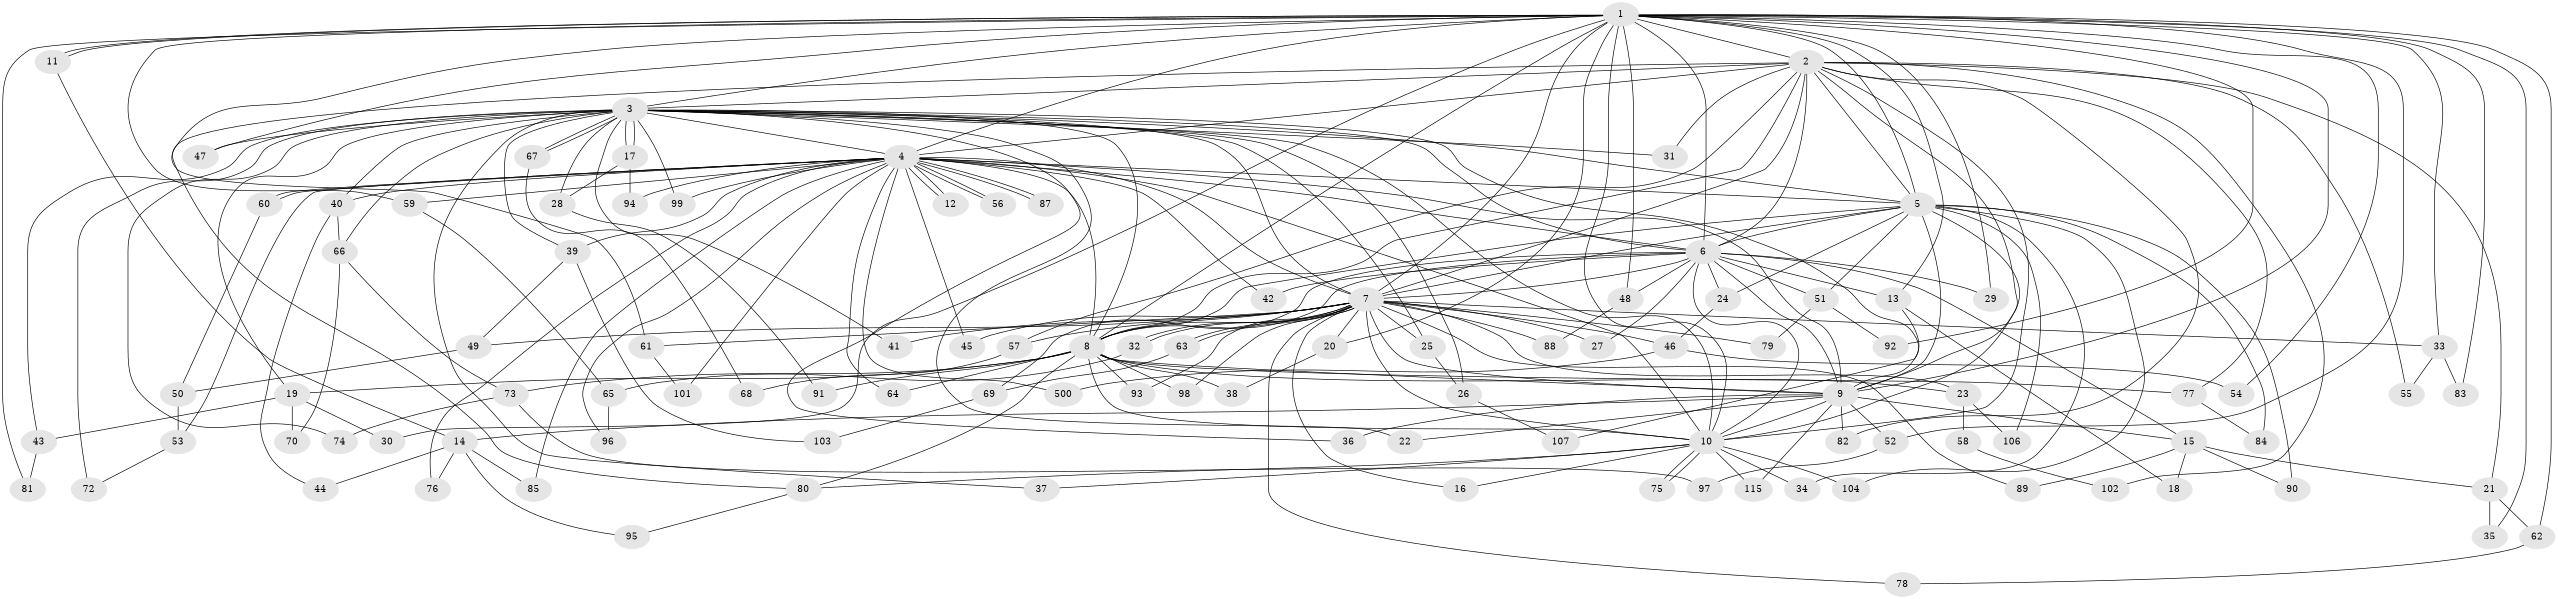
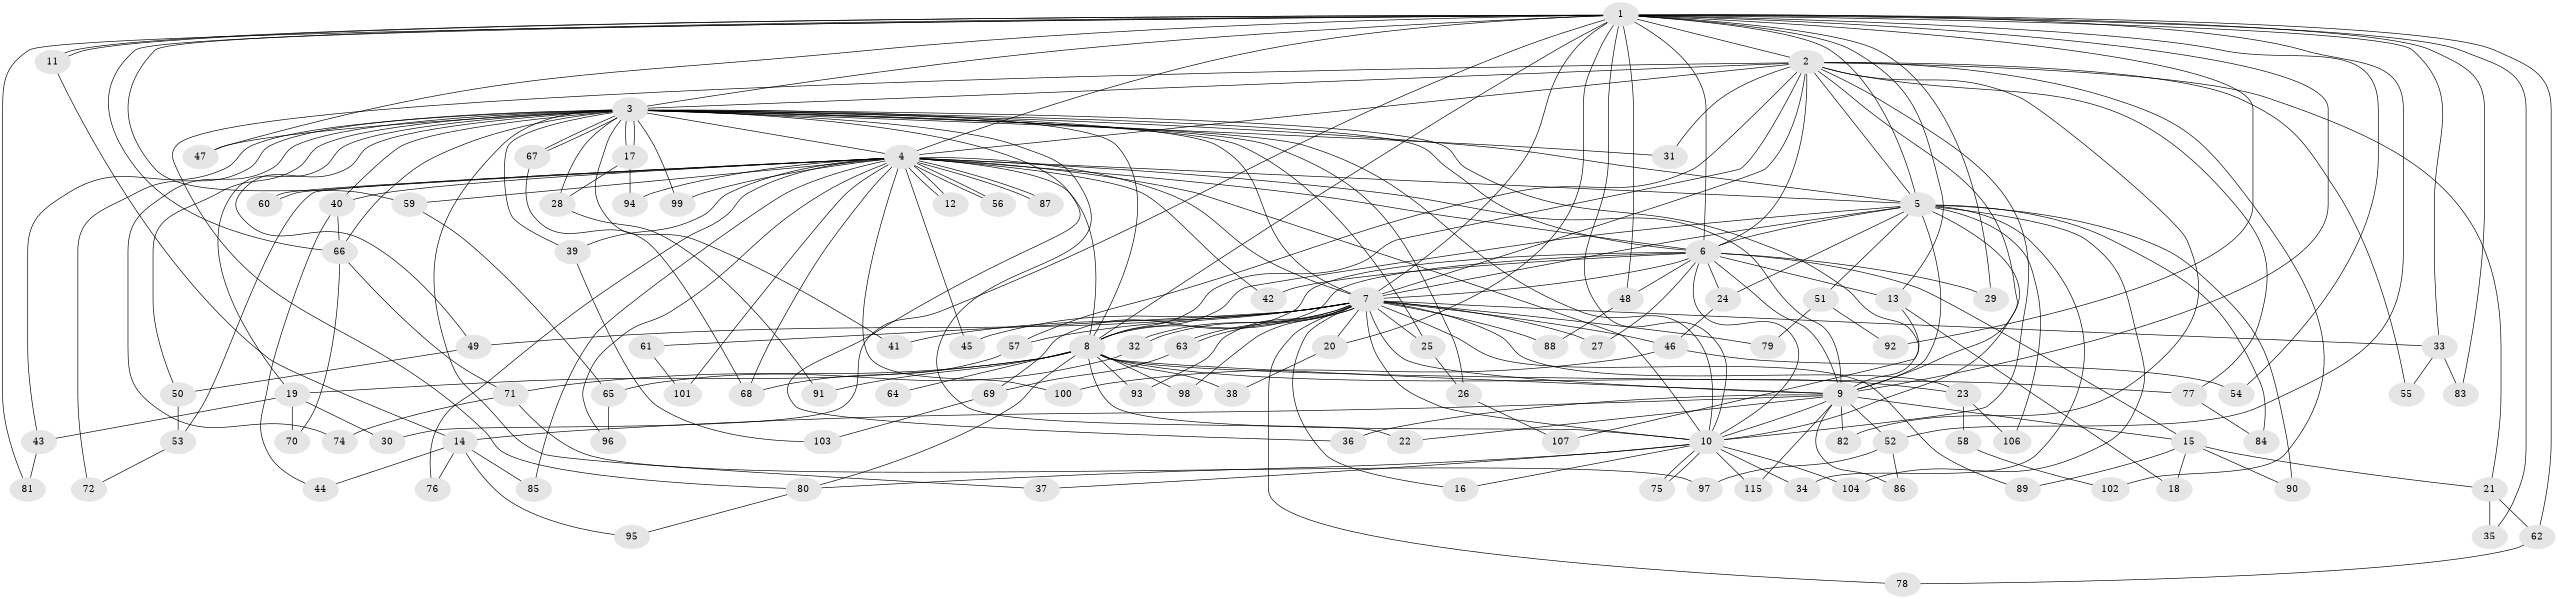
edge "1" -- "61": now "1" -- "66"
edge "6" -- "51": removed
edge "4" -- "64": now "4" -- "68"
edge "60" -- "50": now "3" -- "50"
edge "39" -- "49": now "3" -- "49"
edge "7" -- "8": removed
node "73": label "73" -> "71"
node "500": label "500" -> "100"
node "86": added
